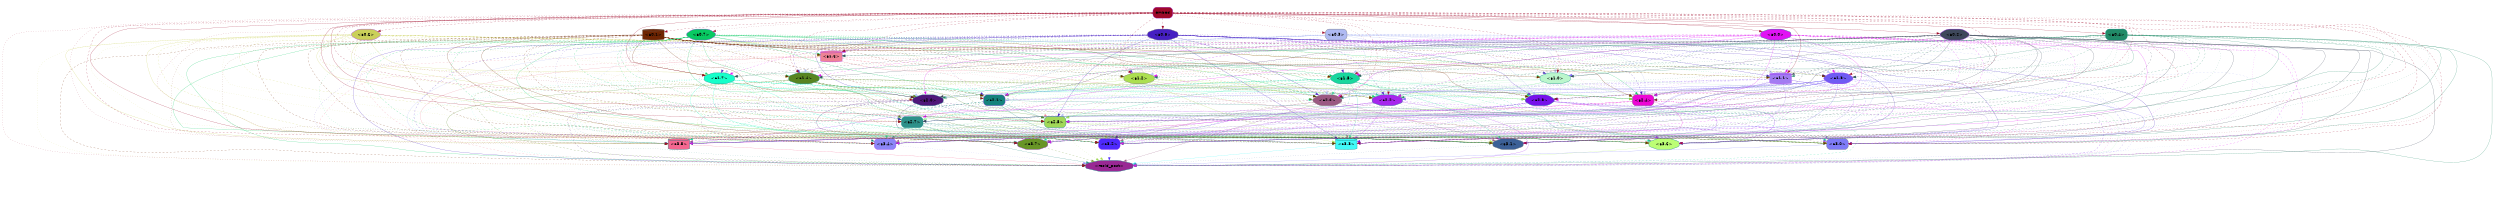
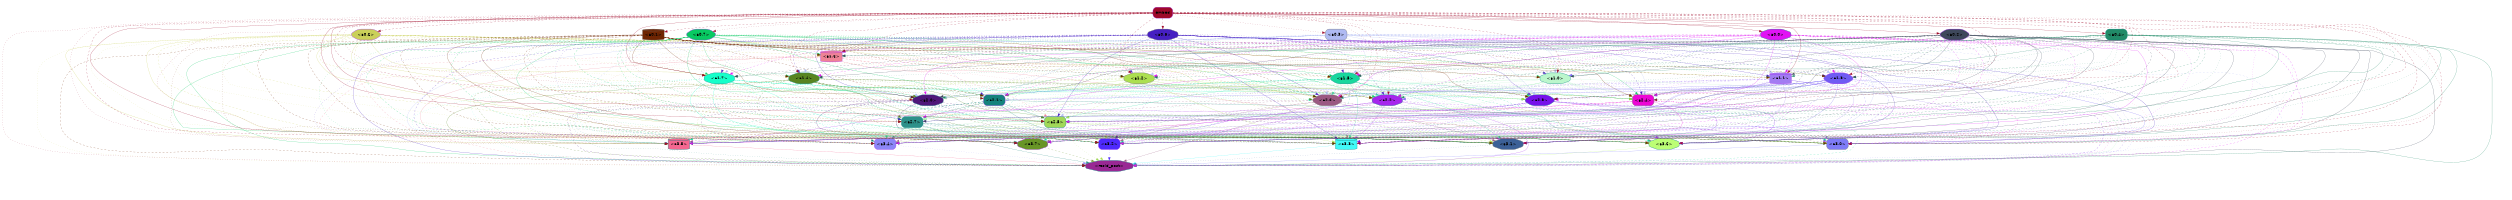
edge "<a0.6>" -> "<a2.6>": added
edge "<a1.6>" -> "<a1.4>": now "<a1.6>" -> "<a3.0>"
edge "<a0.4>" -> "<a2.7>": now "<a2.1>" -> "<a2.7>"
